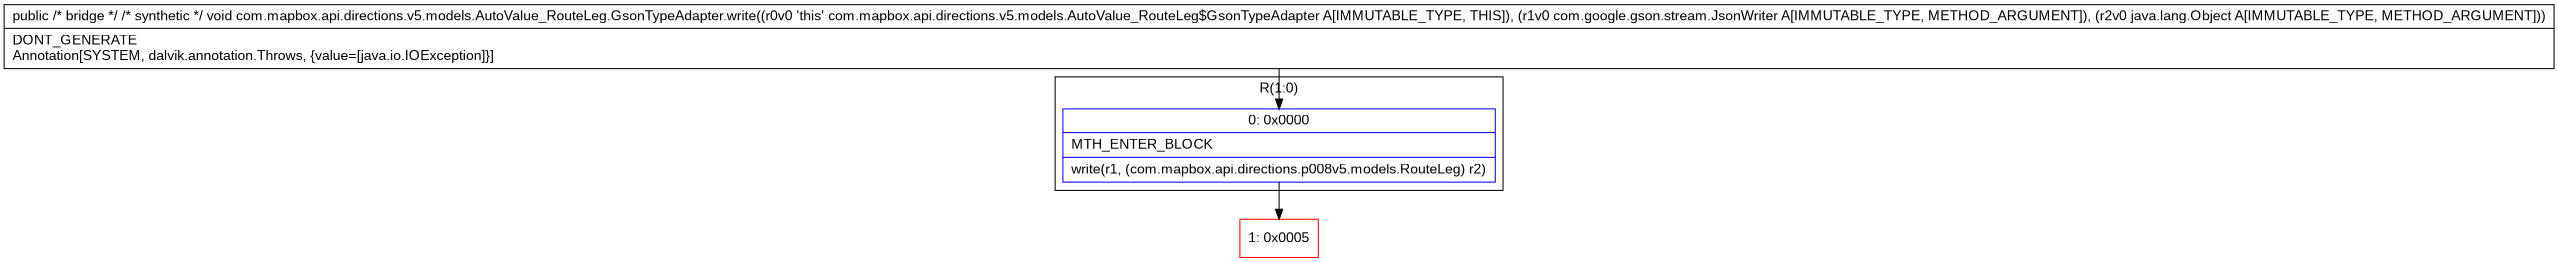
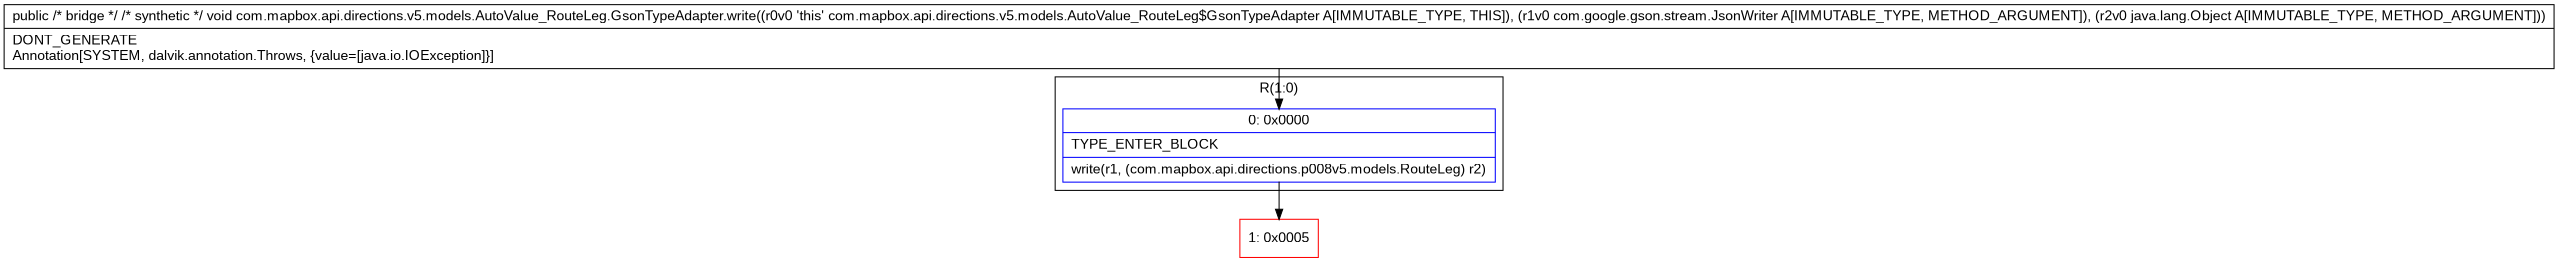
node "0: 0x0000": text "MTH_ENTER_BLOCK" -> "TYPE_ENTER_BLOCK"
